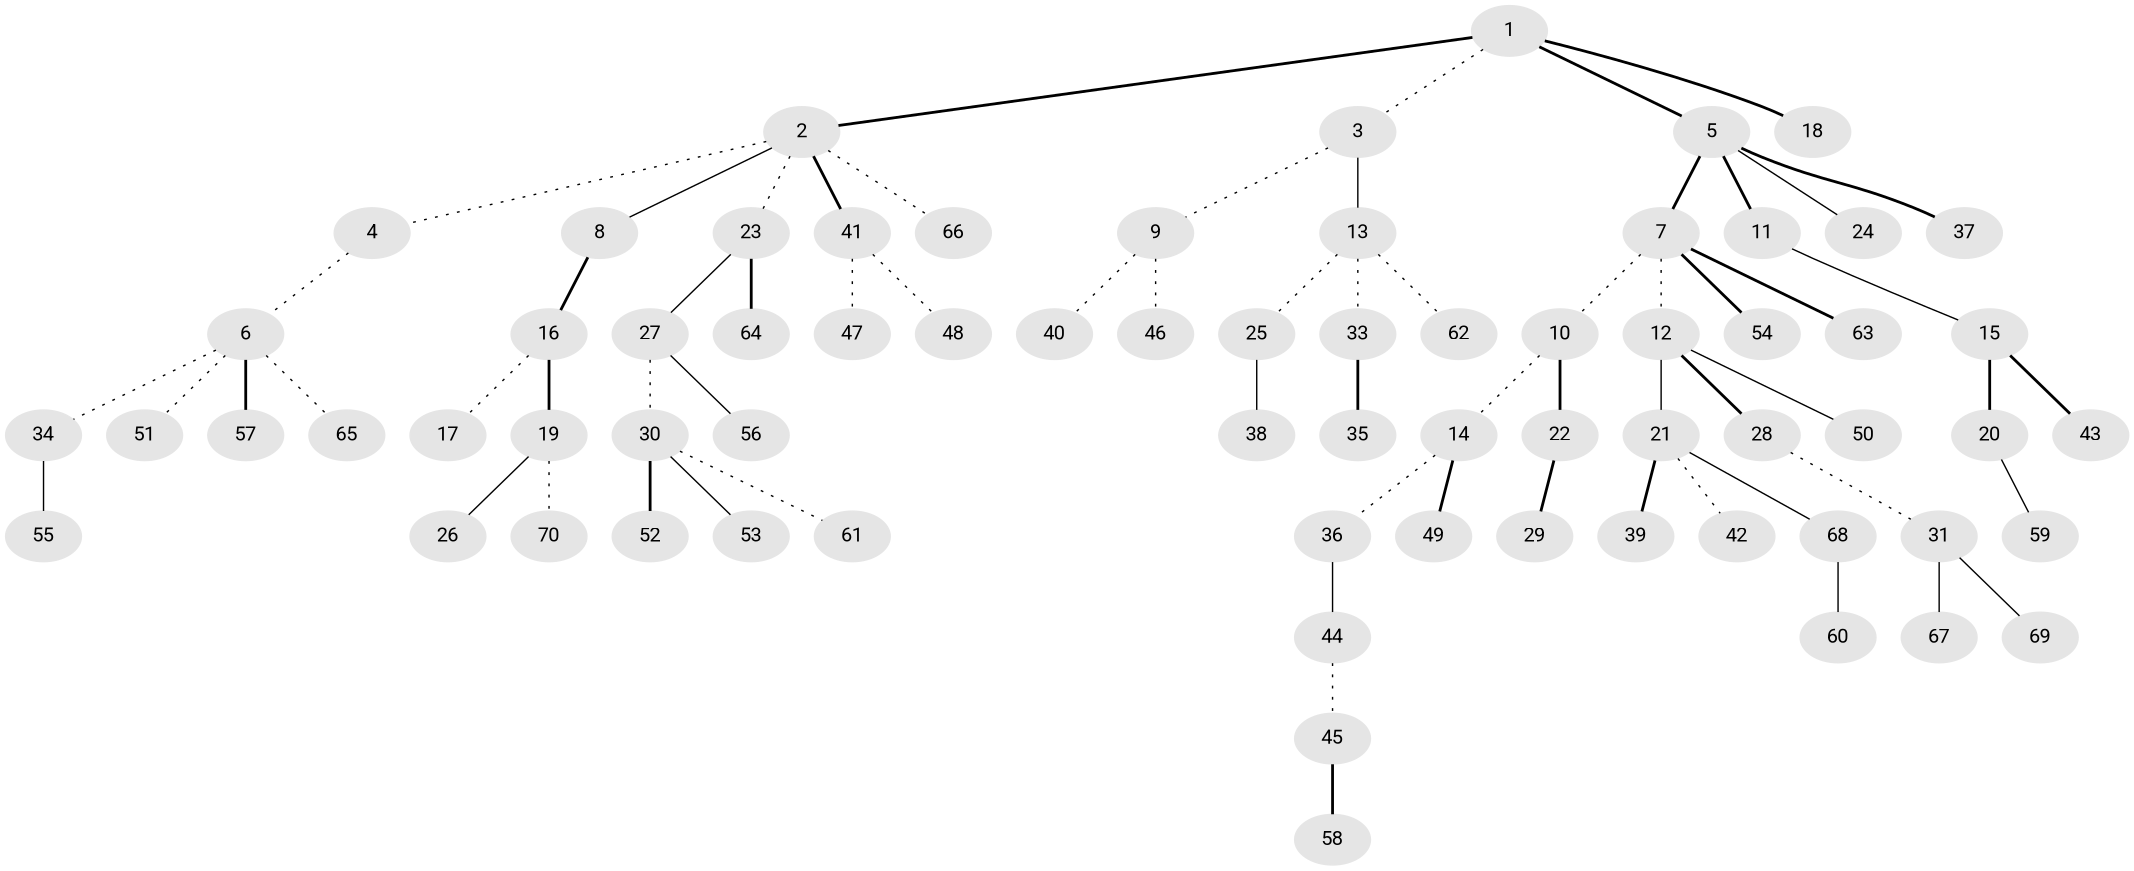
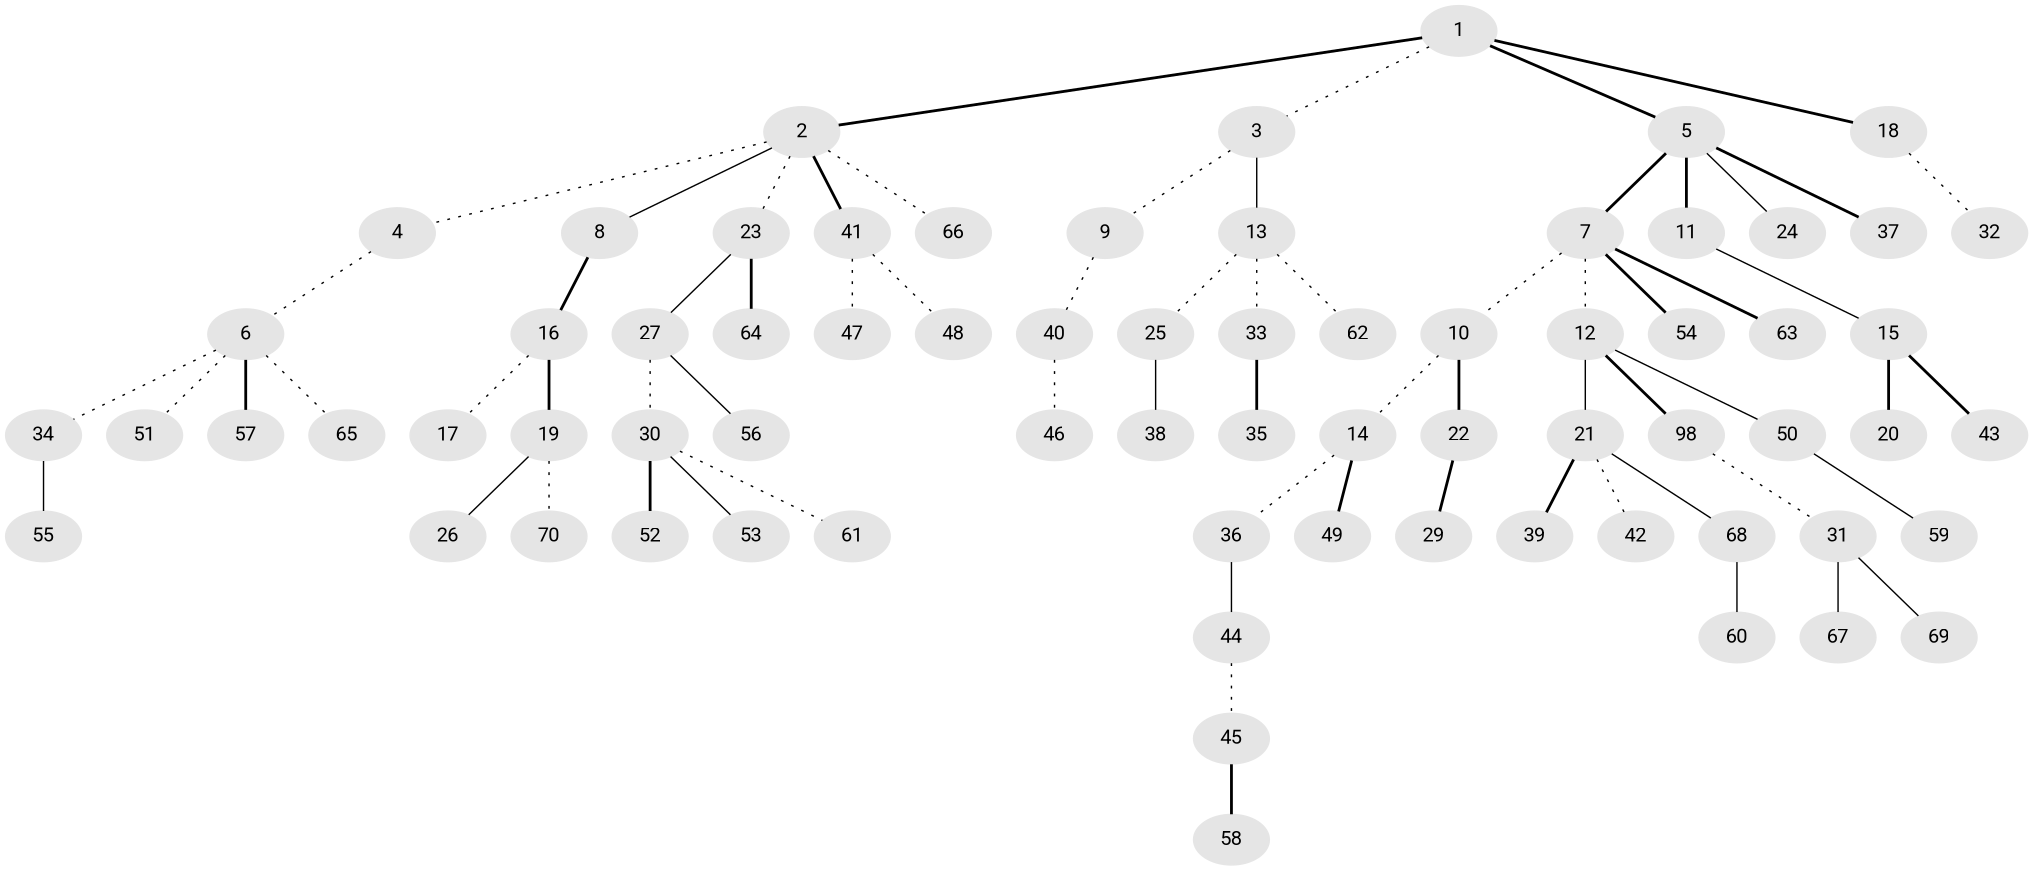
node "32": added
edge "9" -- "46": now "40" -- "46"
node "28": label "28" -> "98"
edge "20" -- "59": now "50" -- "59"
